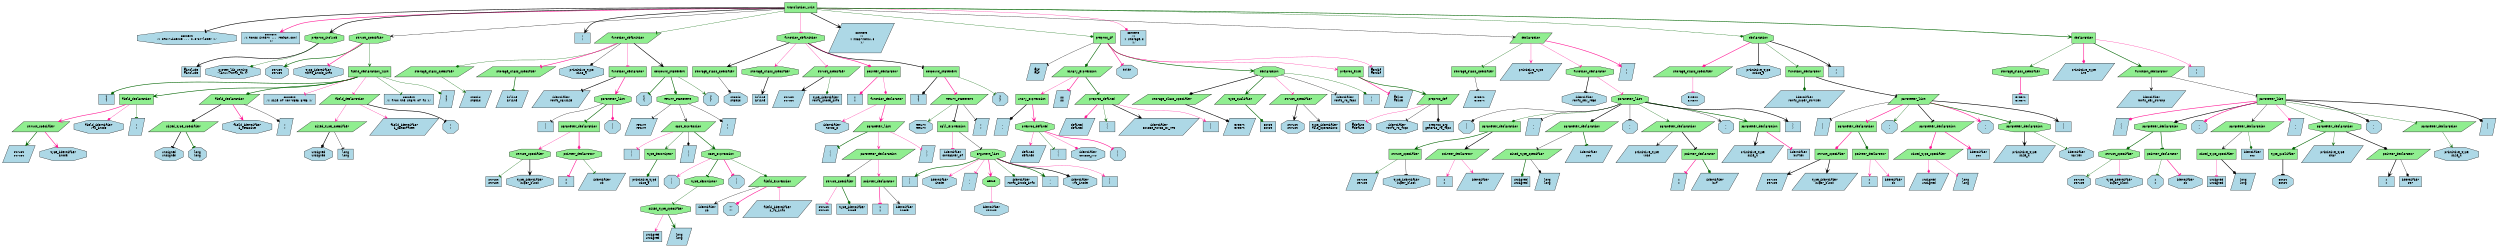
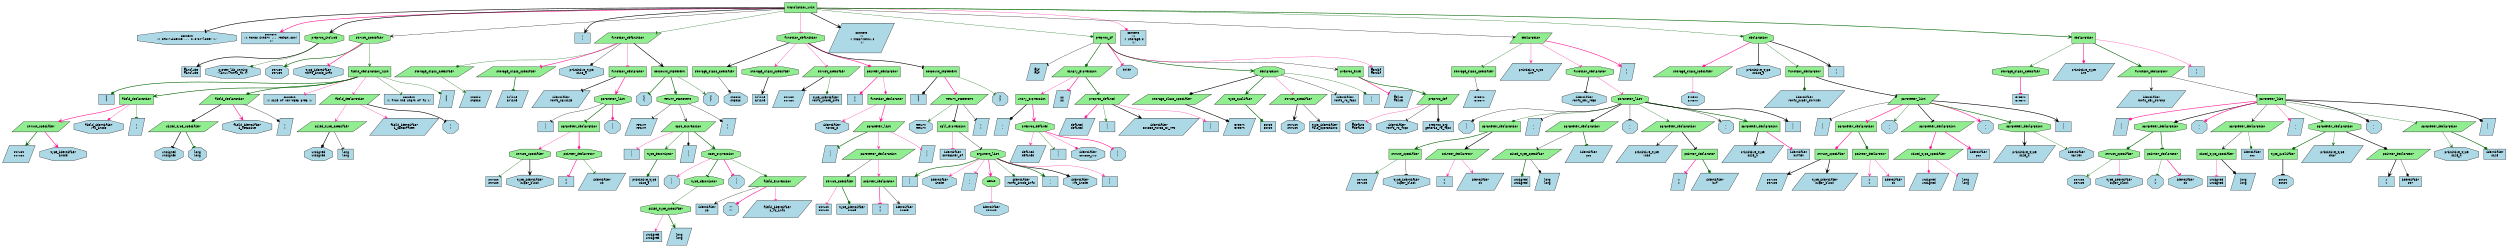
edge "preproc_if" -> "preproc_else": color deeppink -> black
node "identifier size": added
edge "field_identifier s_fs_info" -> "field_expression": reversed
